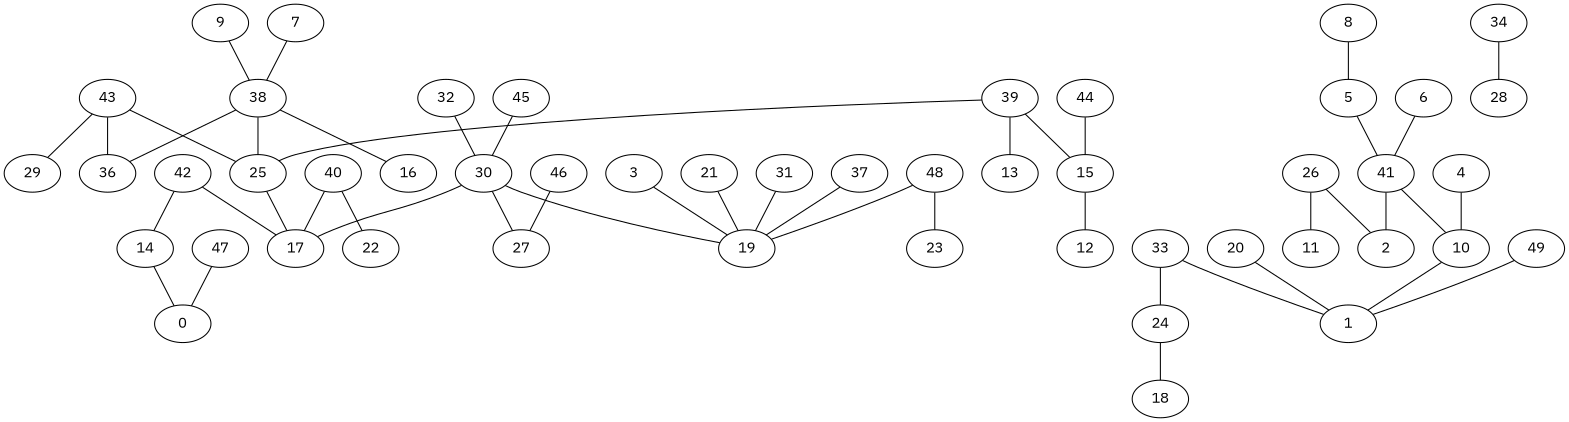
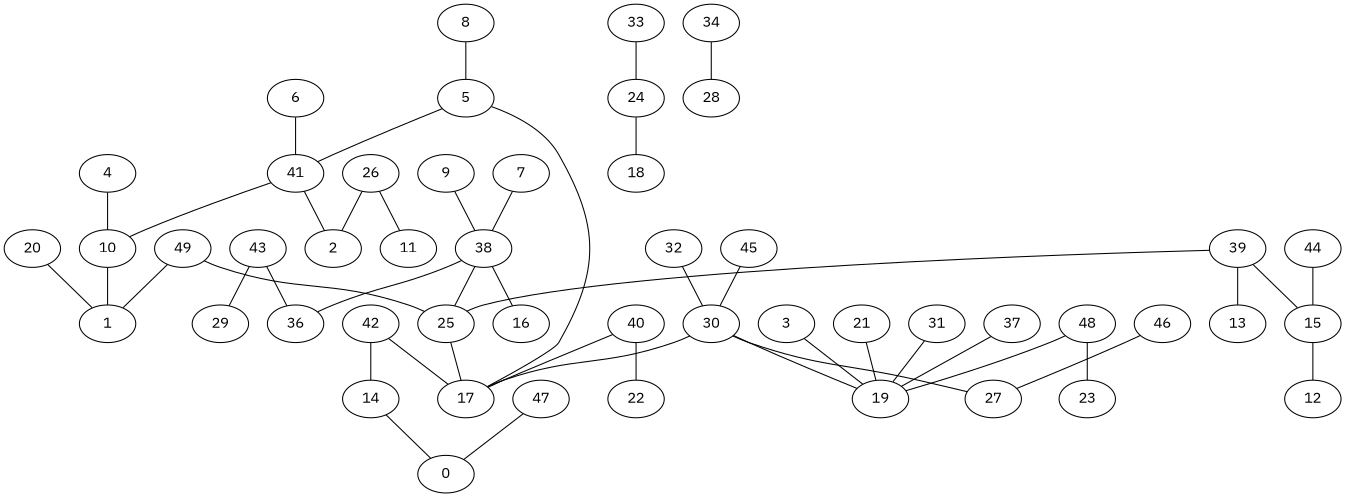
edge "43" -- "25": now "49" -- "25"
edge "5" -- "17": added
edge "33" -- "1": removed
